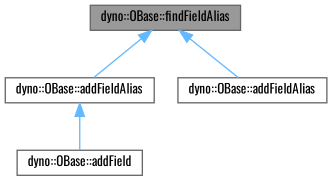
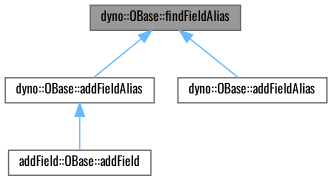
node "dyno::OBase::addField": label "dyno::OBase::addField" -> "addField::OBase::addField"
